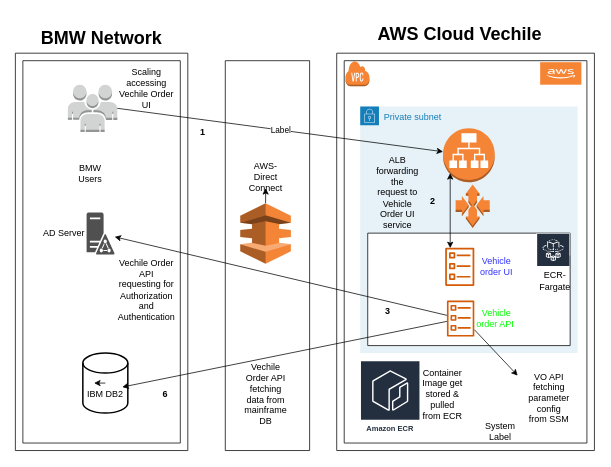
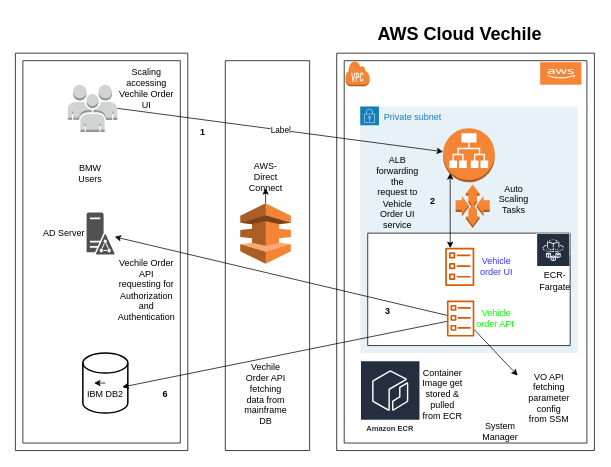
node "BMW Network": removed
node "Auto Scaling Tasks": added
node "System Label": label "System Label" -> "System Manager"
